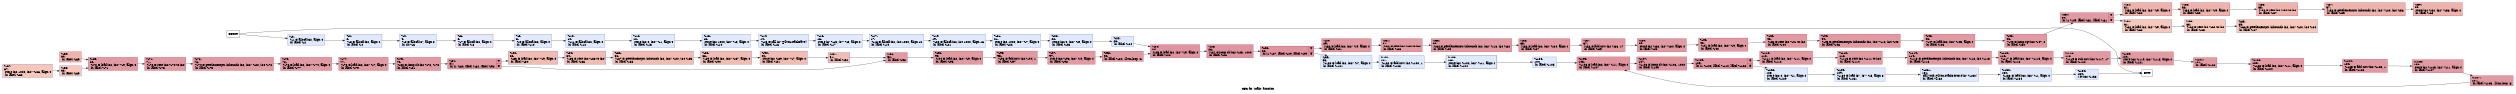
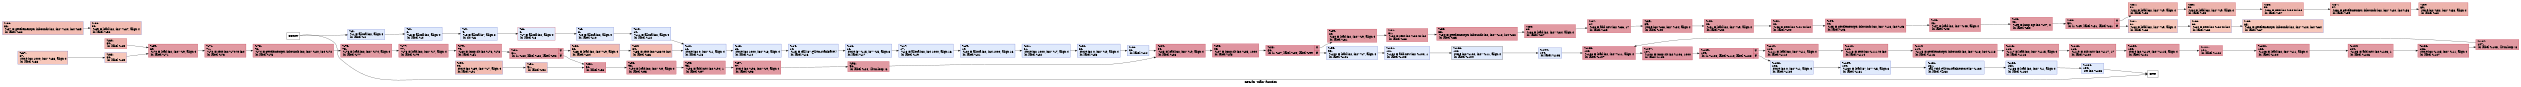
edge "%84:" -> "%86:": now "%84:" -> "%12:"
edge "%88:" -> "%90:": removed
